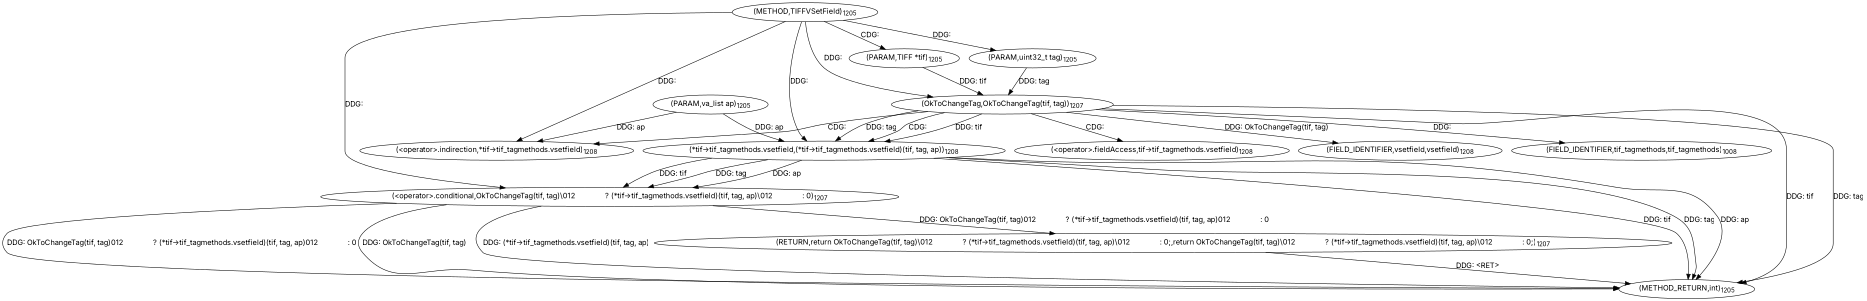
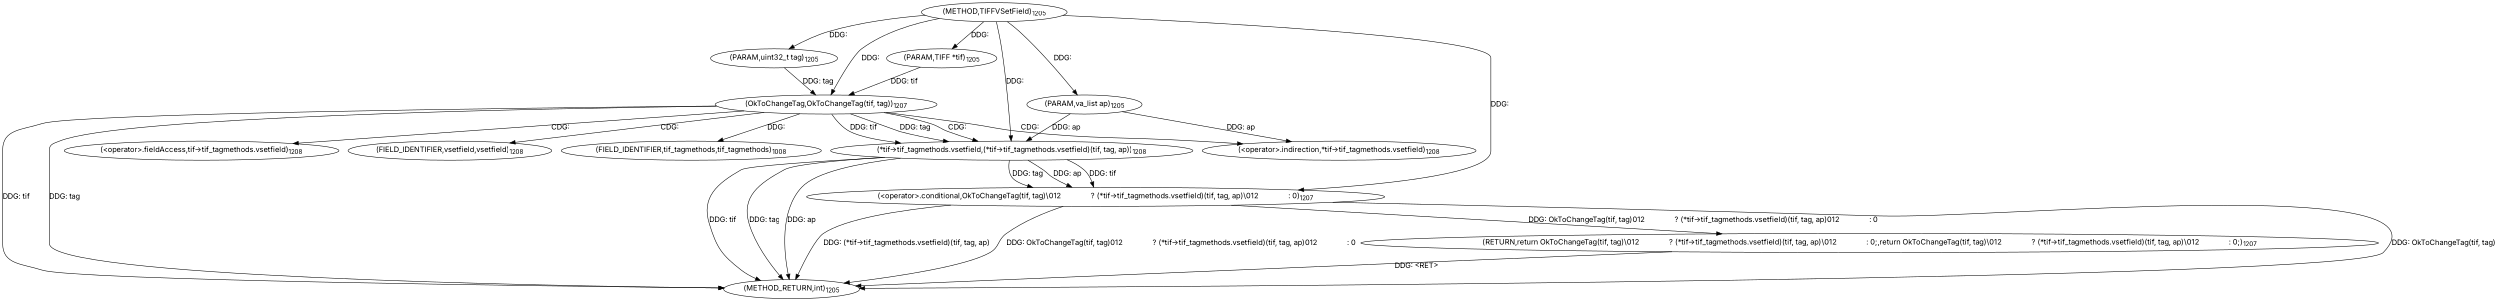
edge "(METHOD,TIFFVSetField)" -> "(PARAM,TIFF *tif)": label "CDG: " -> "DDG: "
edge "(METHOD,TIFFVSetField)" -> "(<operator>.indirection,*tif->tif_tagmethods.vsetfield)": now "(METHOD,TIFFVSetField)" -> "(PARAM,va_list ap)"
edge "(OkToChangeTag,OkToChangeTag(tif, tag))" -> "(FIELD_IDENTIFIER,vsetfield,vsetfield)": label "DDG: OkToChangeTag(tif, tag)" -> "CDG: "
